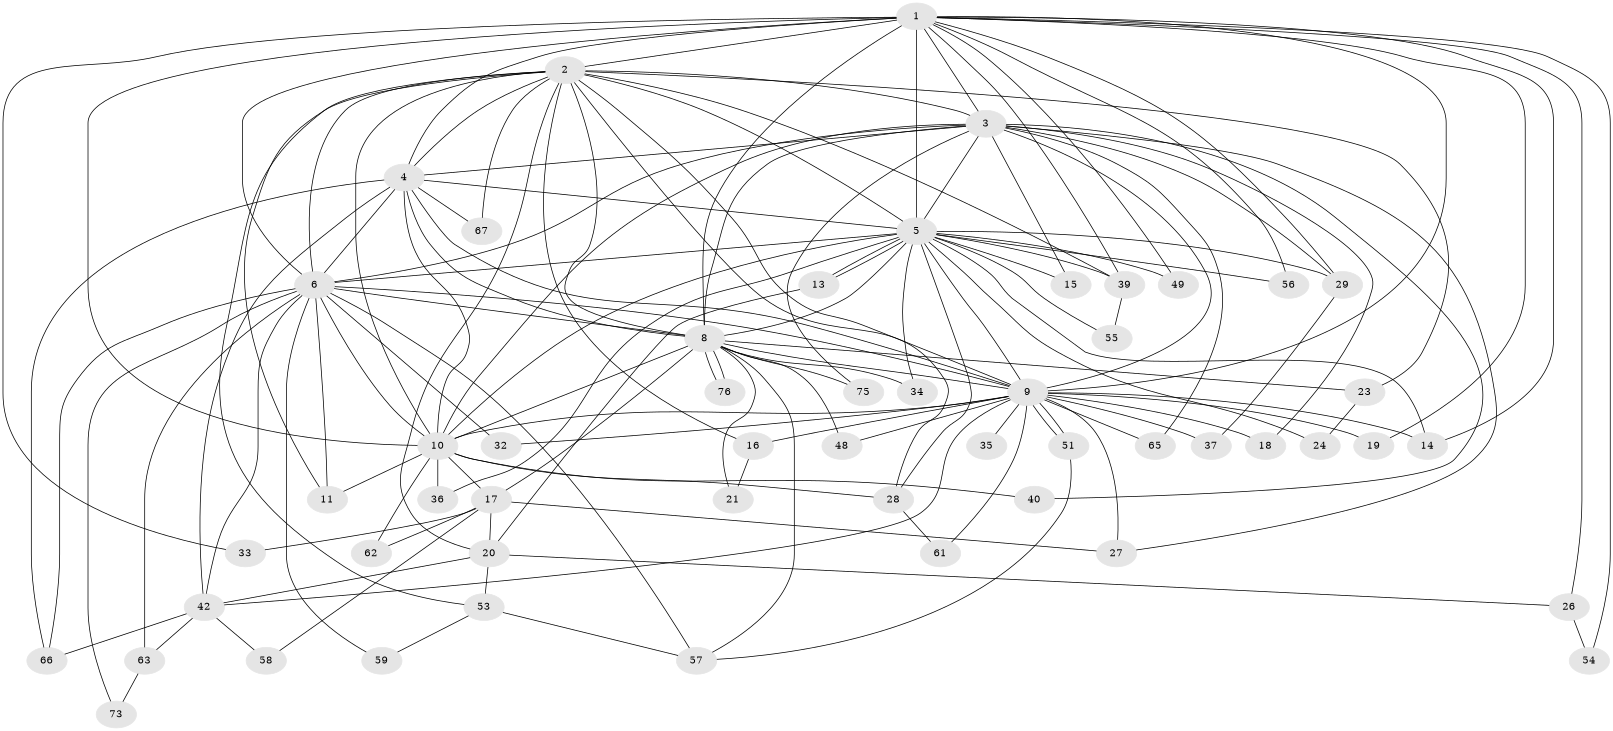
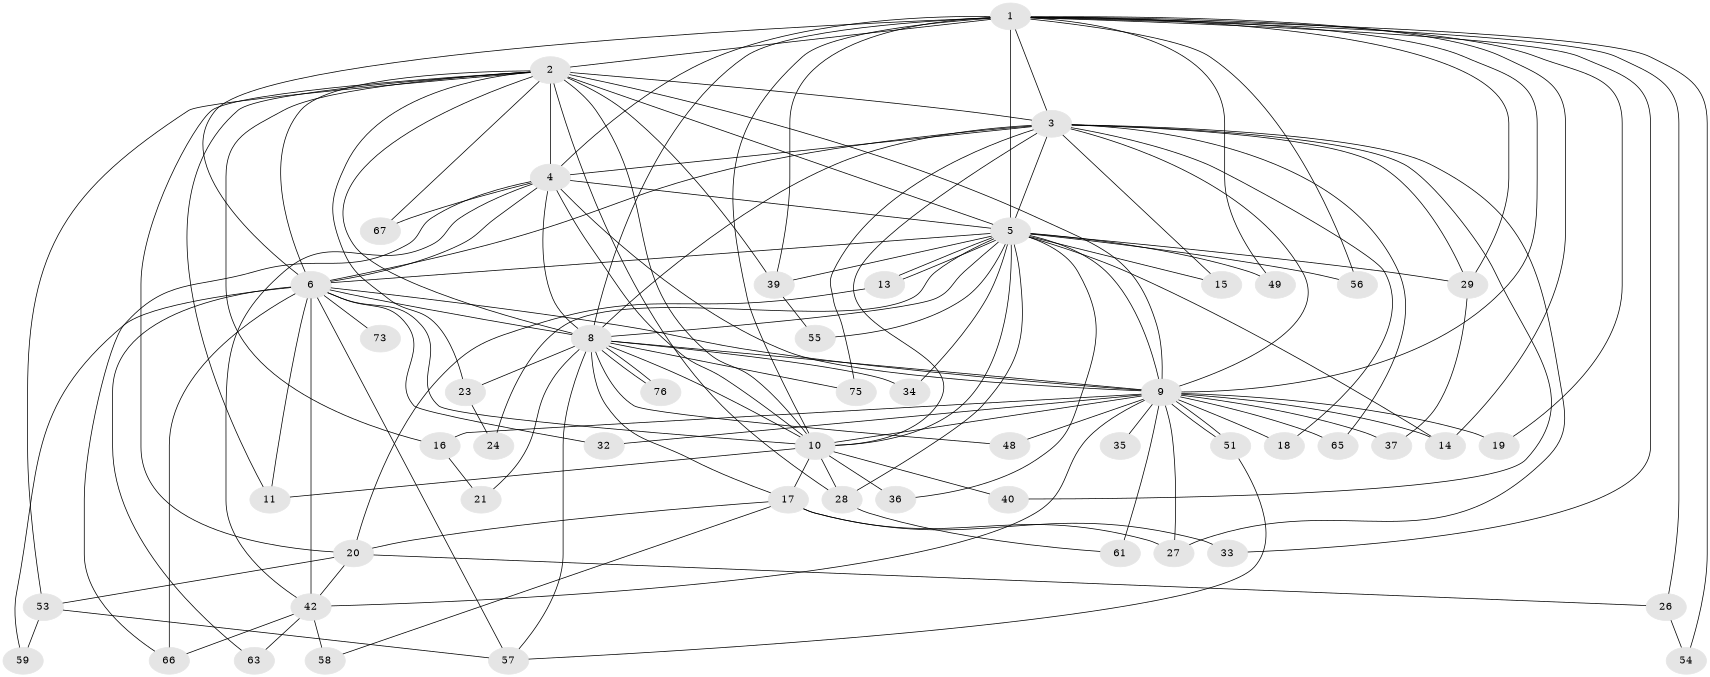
node "62": removed
edge "63" -- "73": removed
